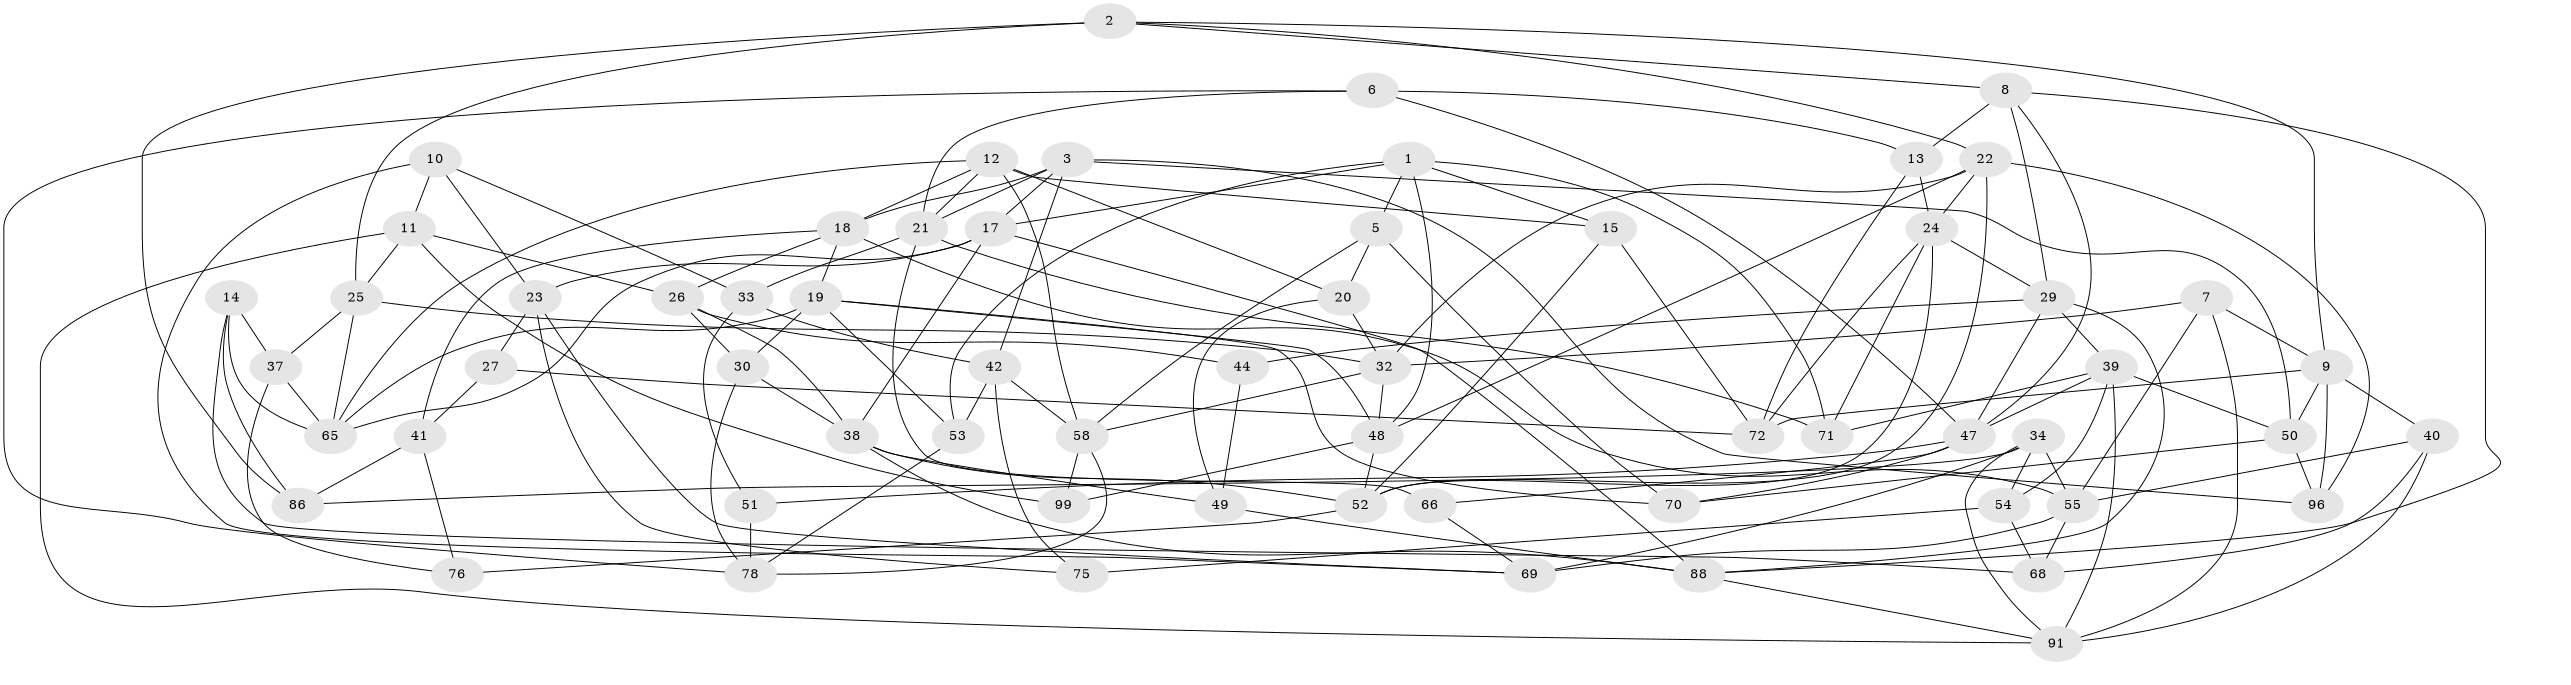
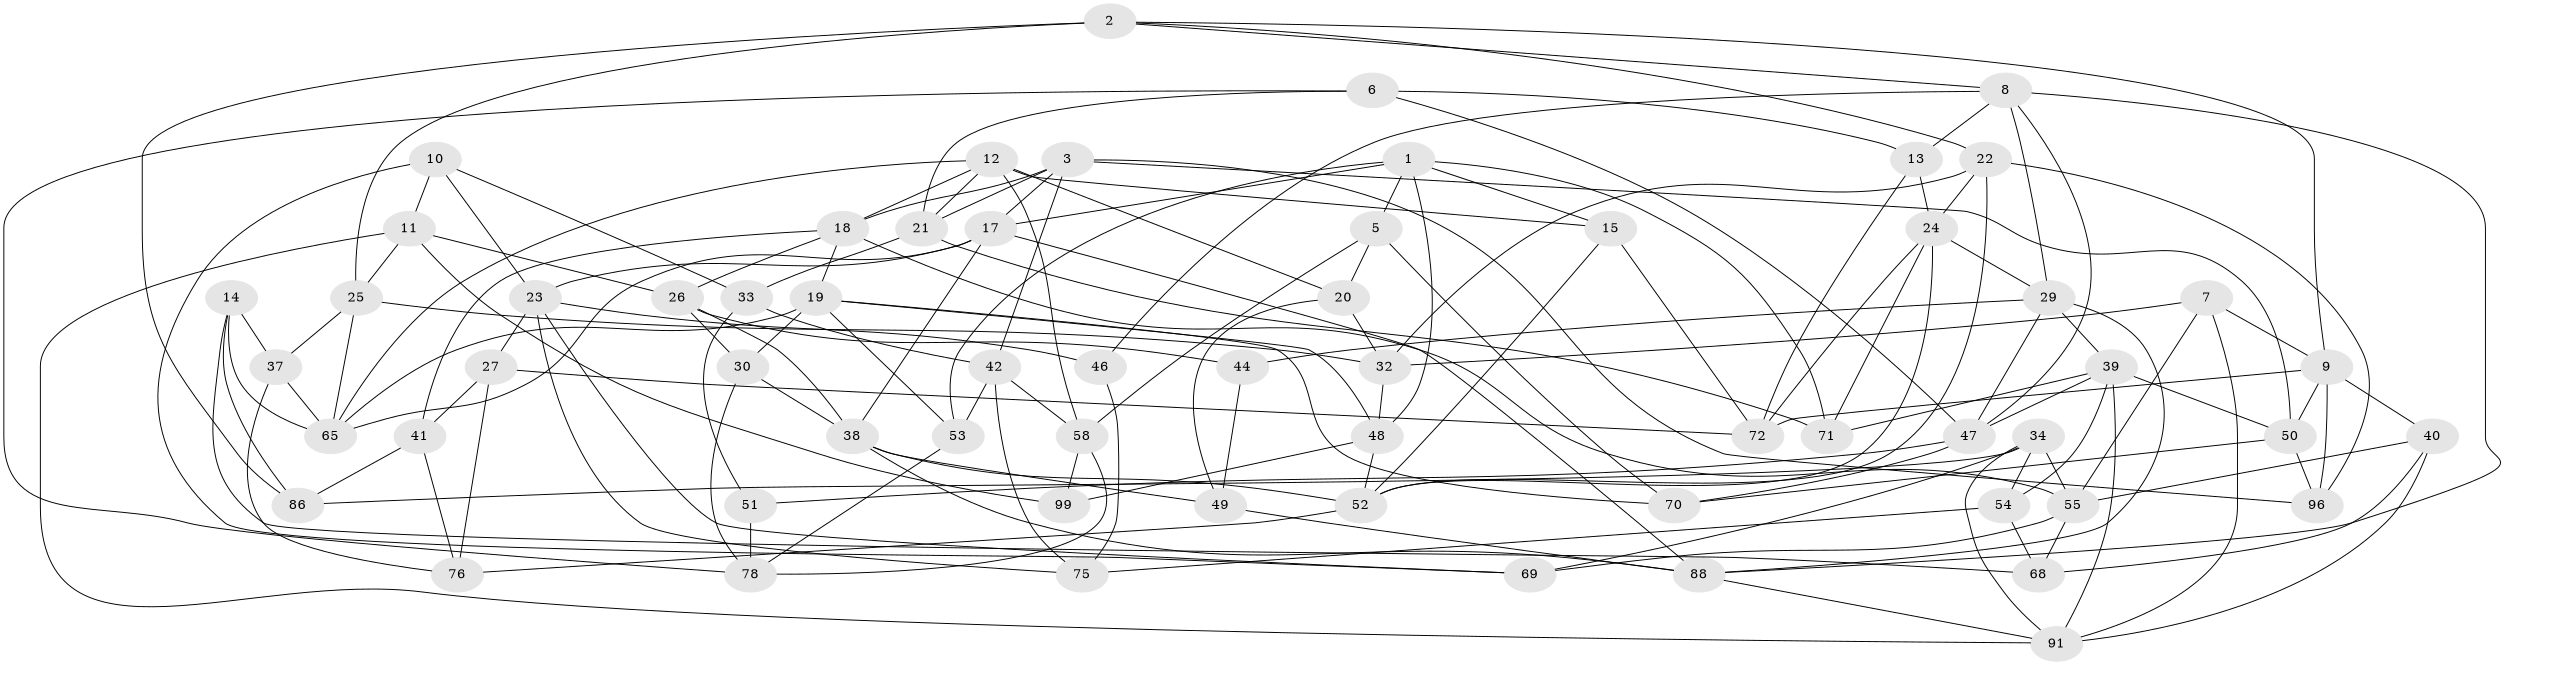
edge "22" -- "48": removed
node "46": added
edge "32" -- "58": removed
edge "27" -- "76": added
node "66": removed
